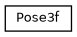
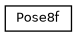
node "Pose3f": label "Pose3f" -> "Pose8f"
